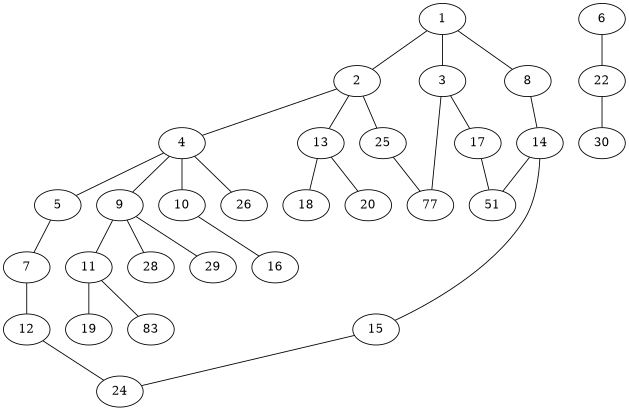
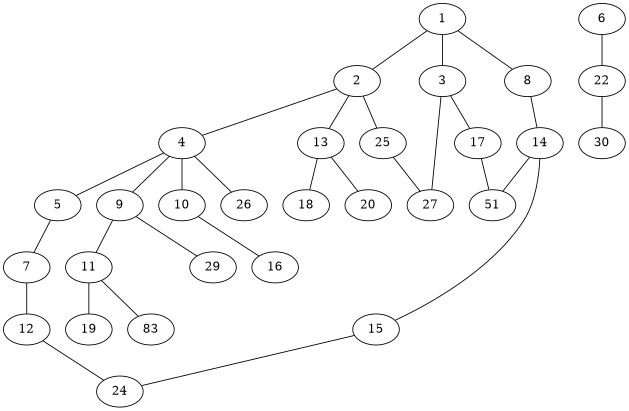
node "77": label "77" -> "27"
node "28": removed
